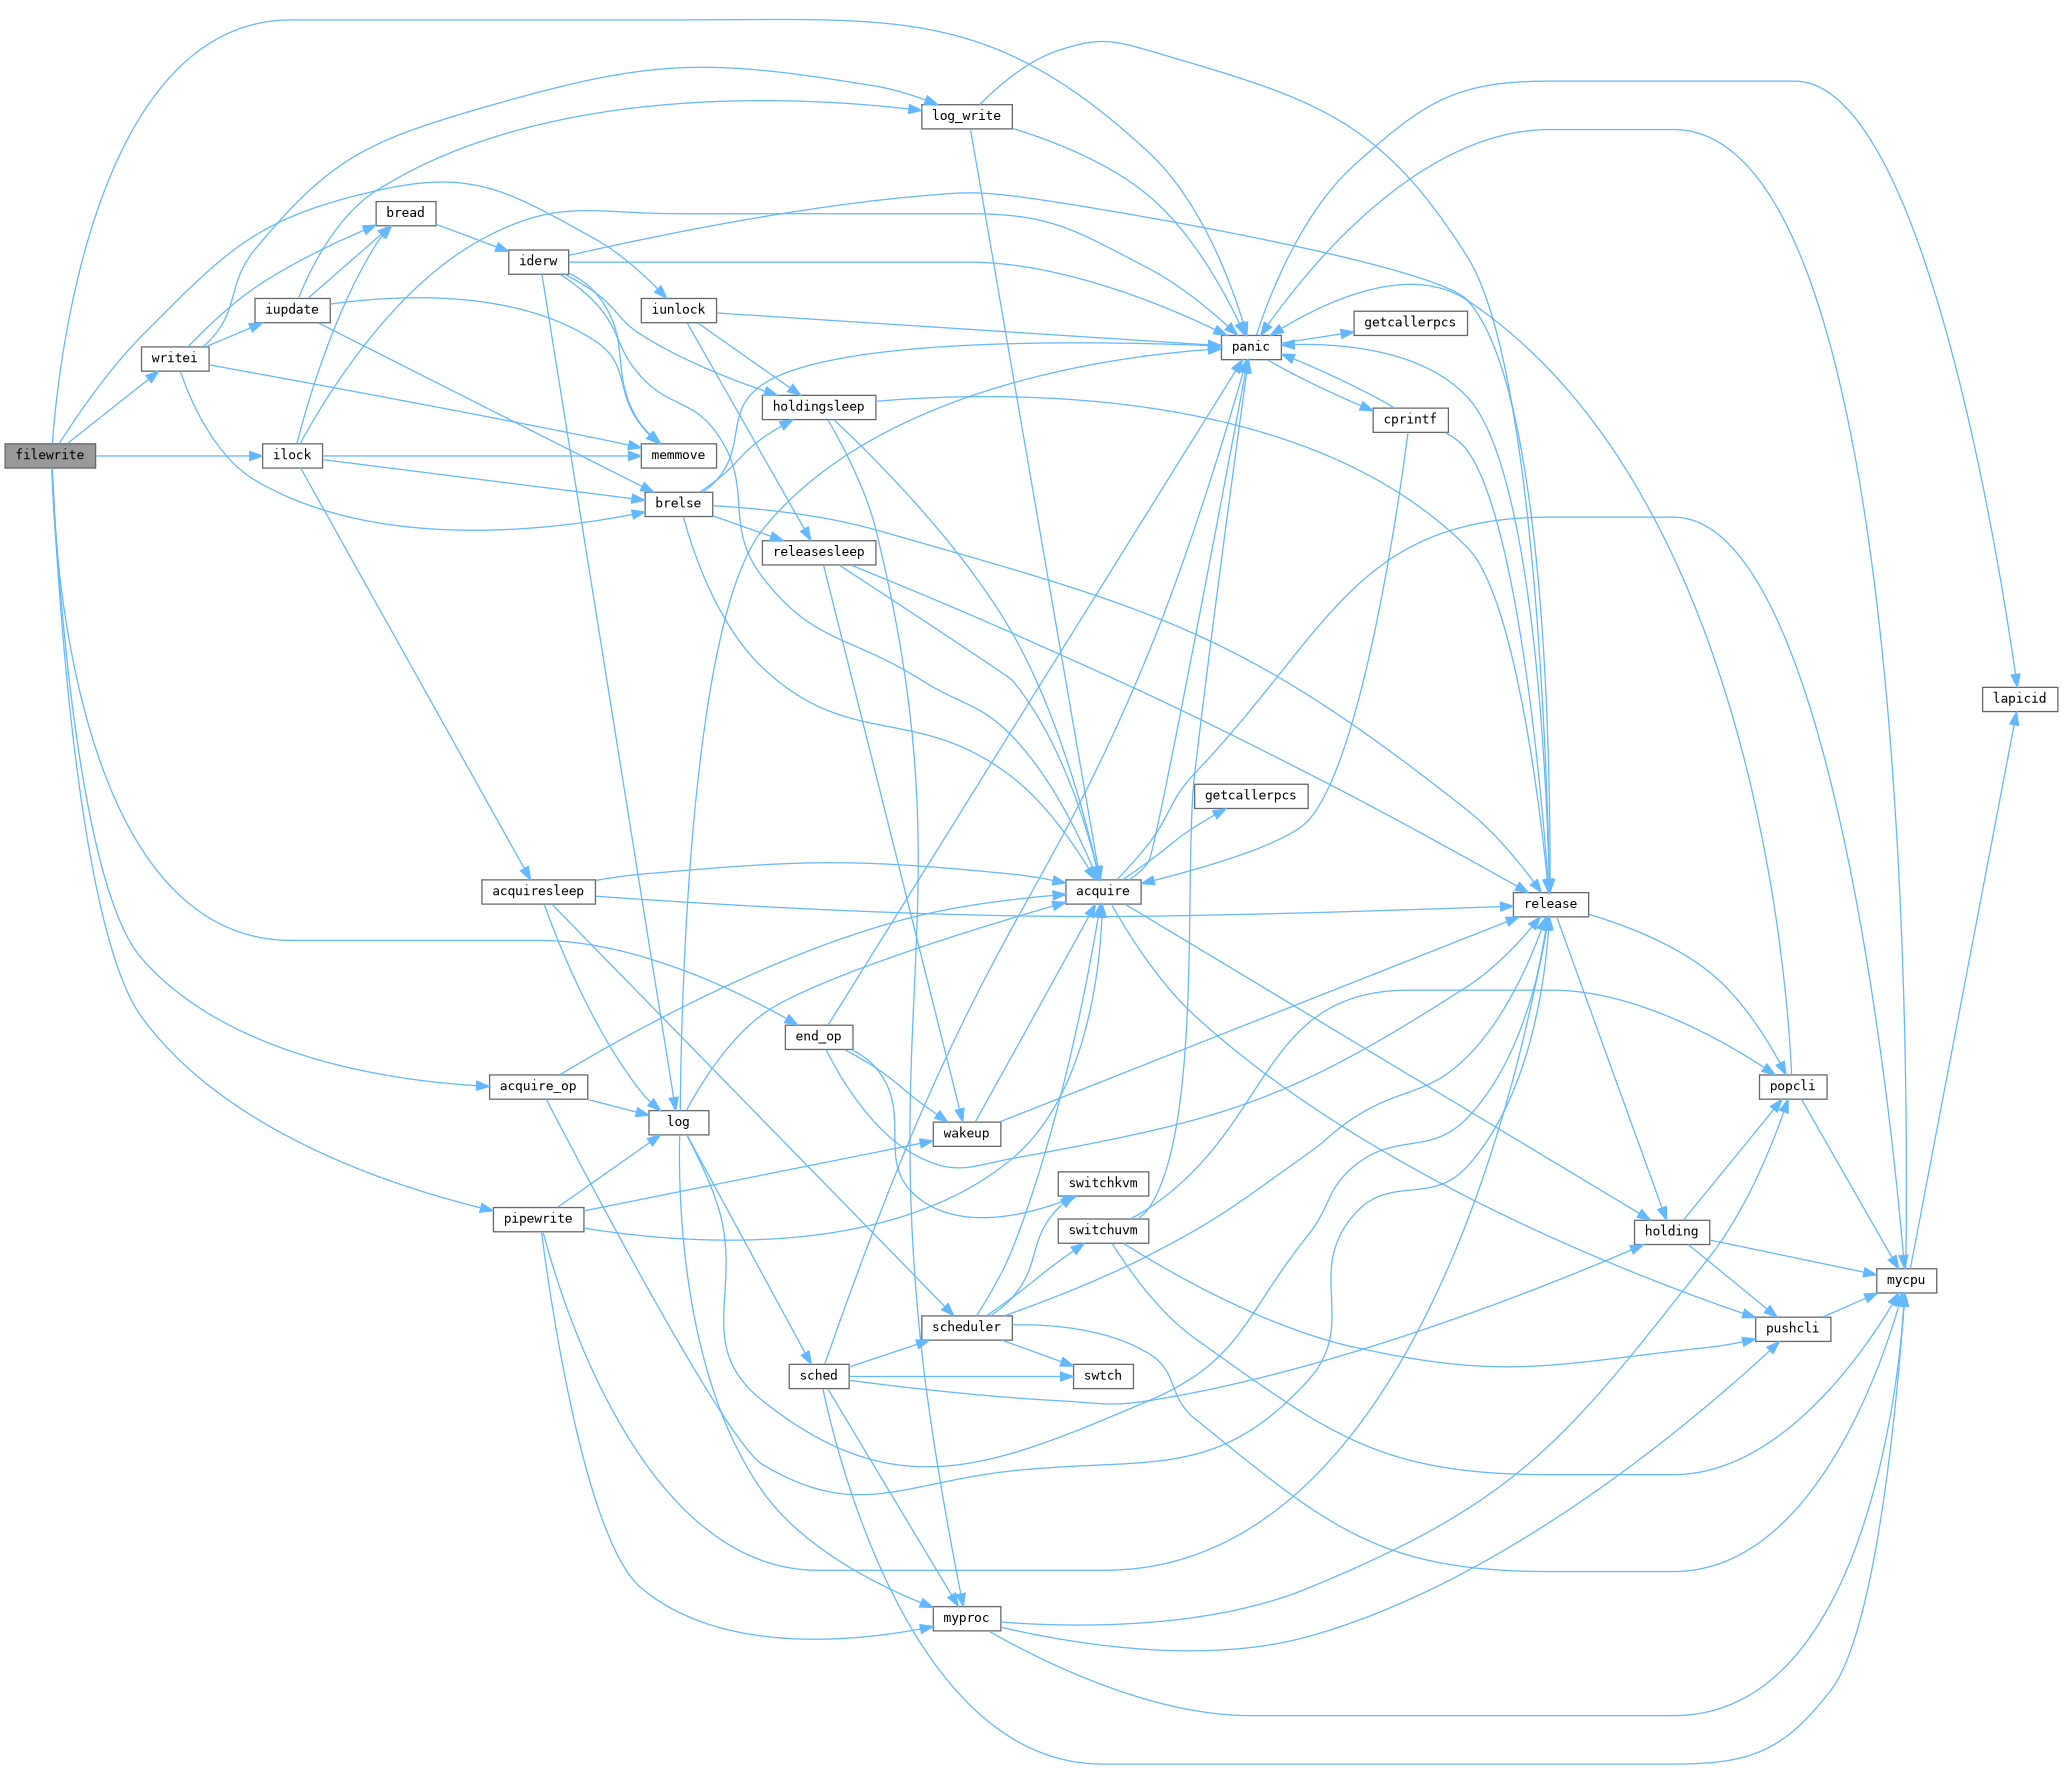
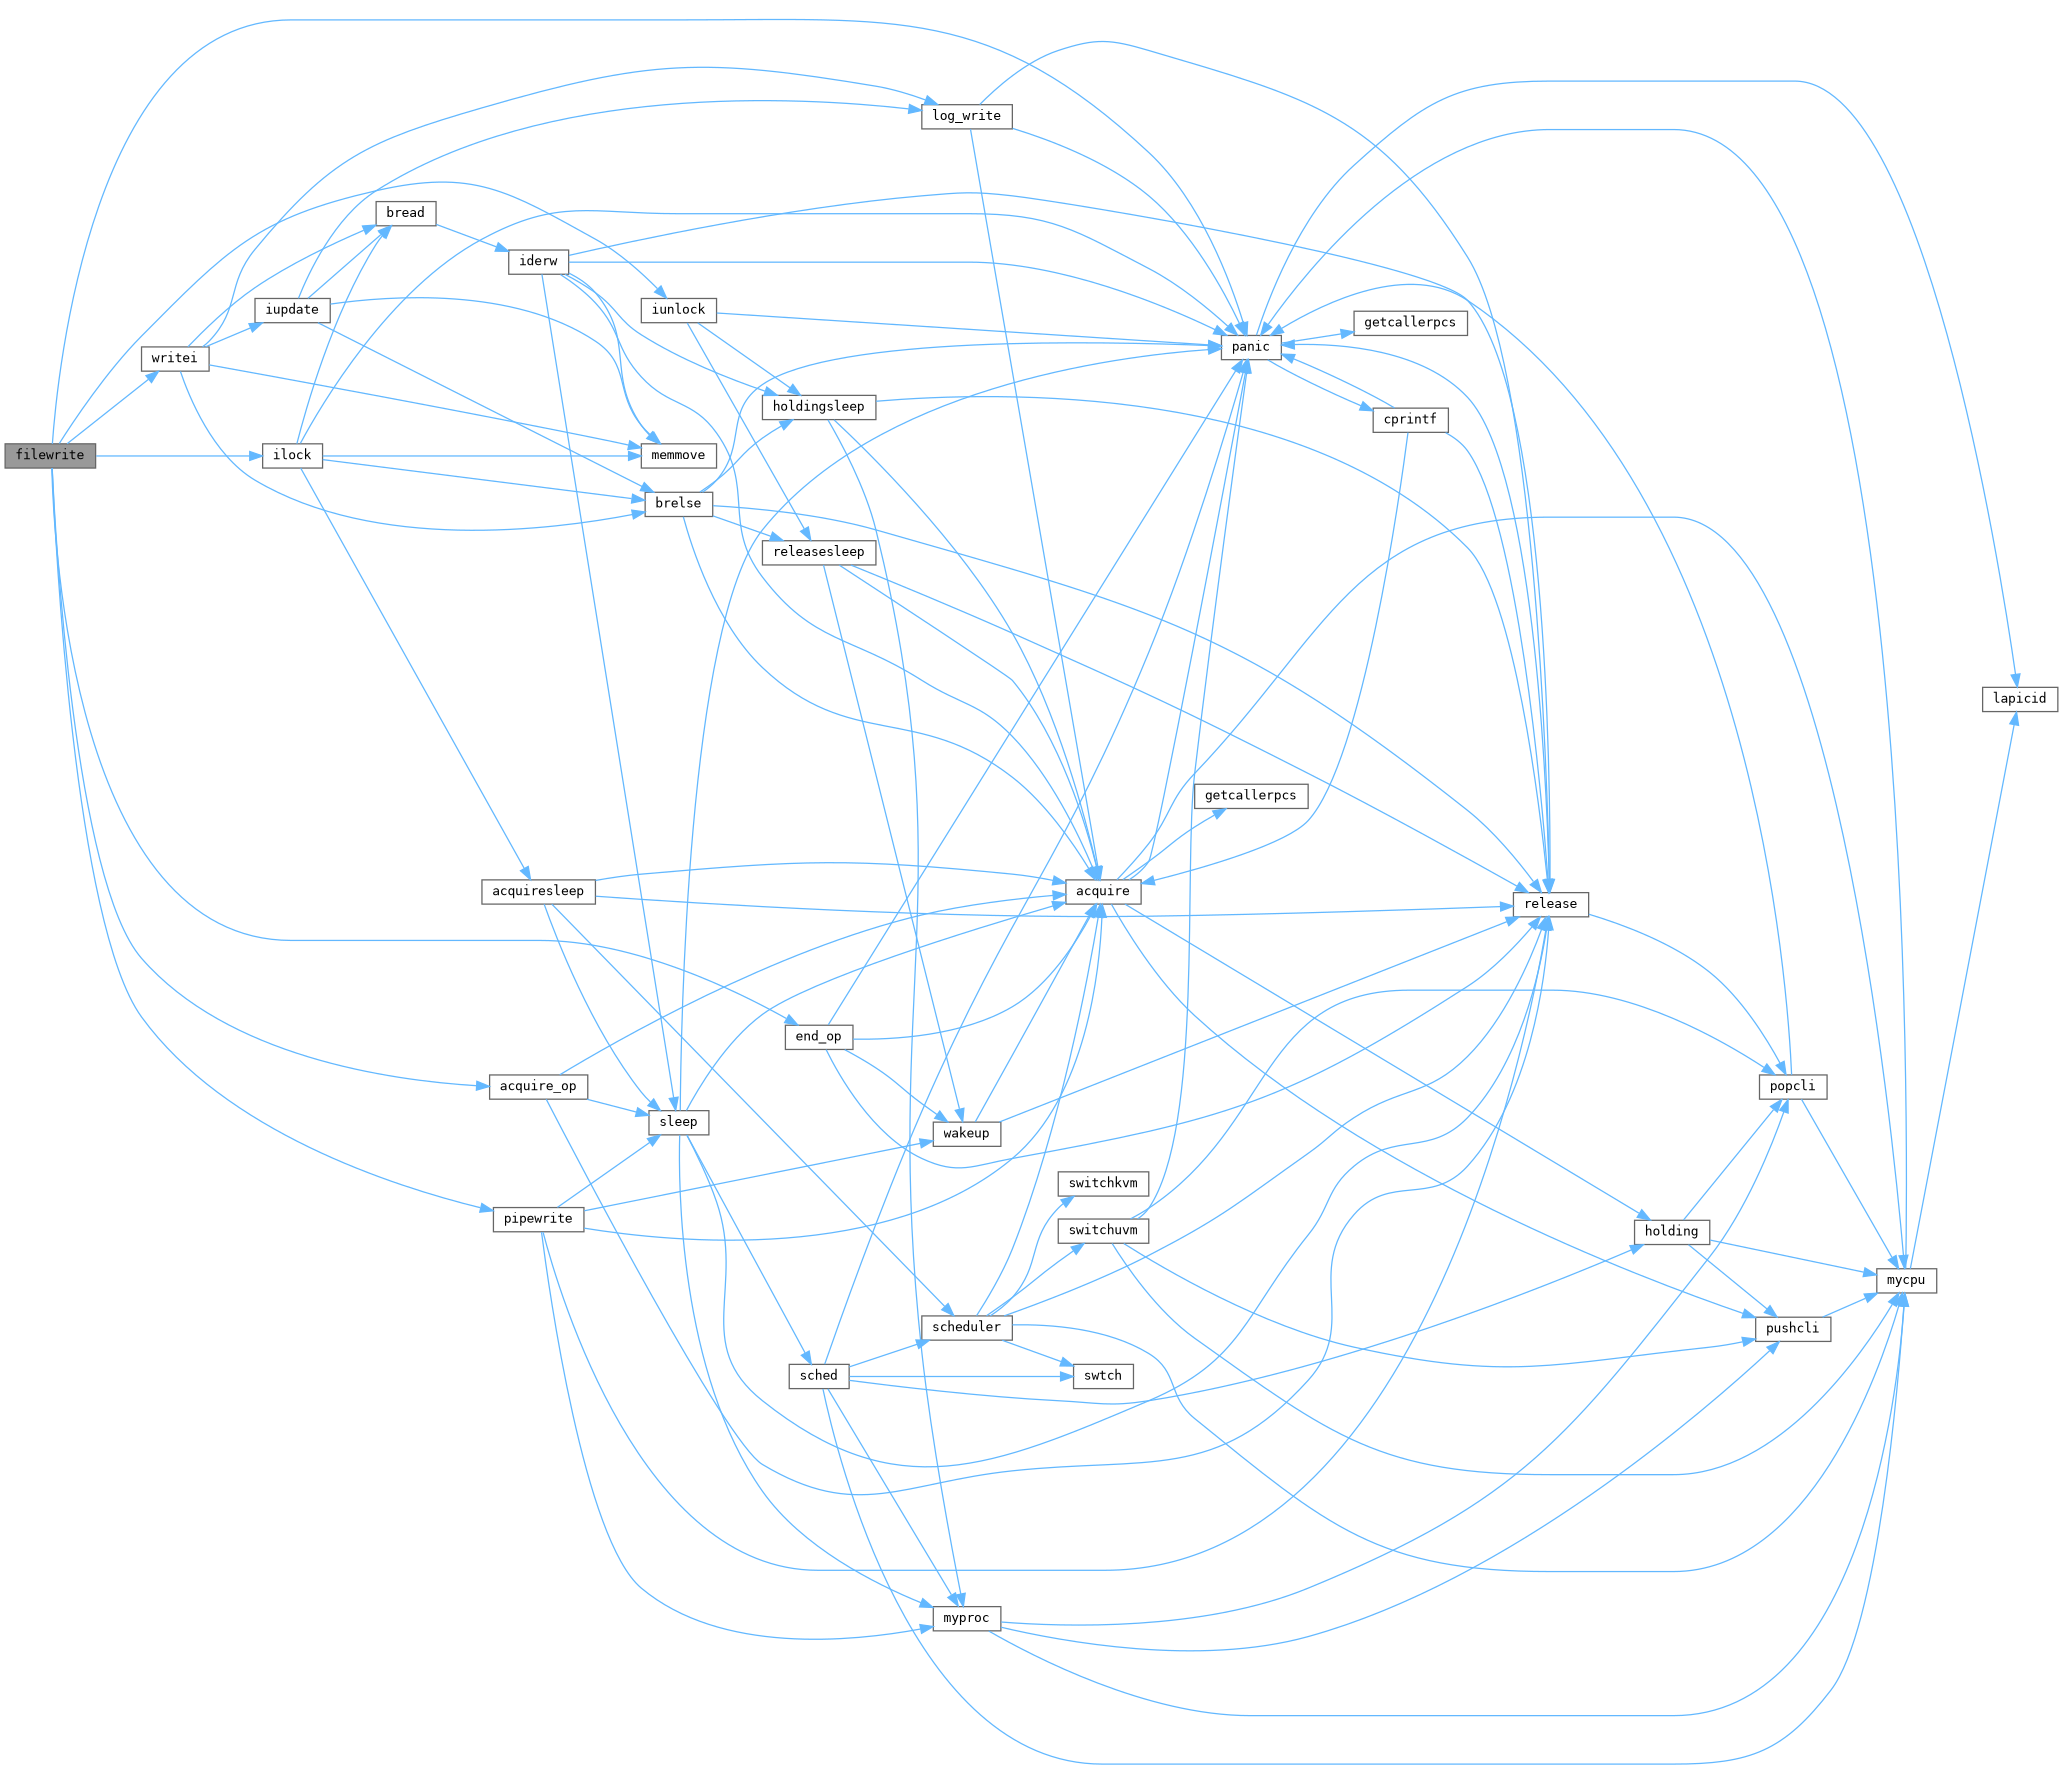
edge "release" -> "holding": removed
node "log": label "log" -> "sleep"
edge "end_op" -> "switchkvm": now "end_op" -> "acquire"
